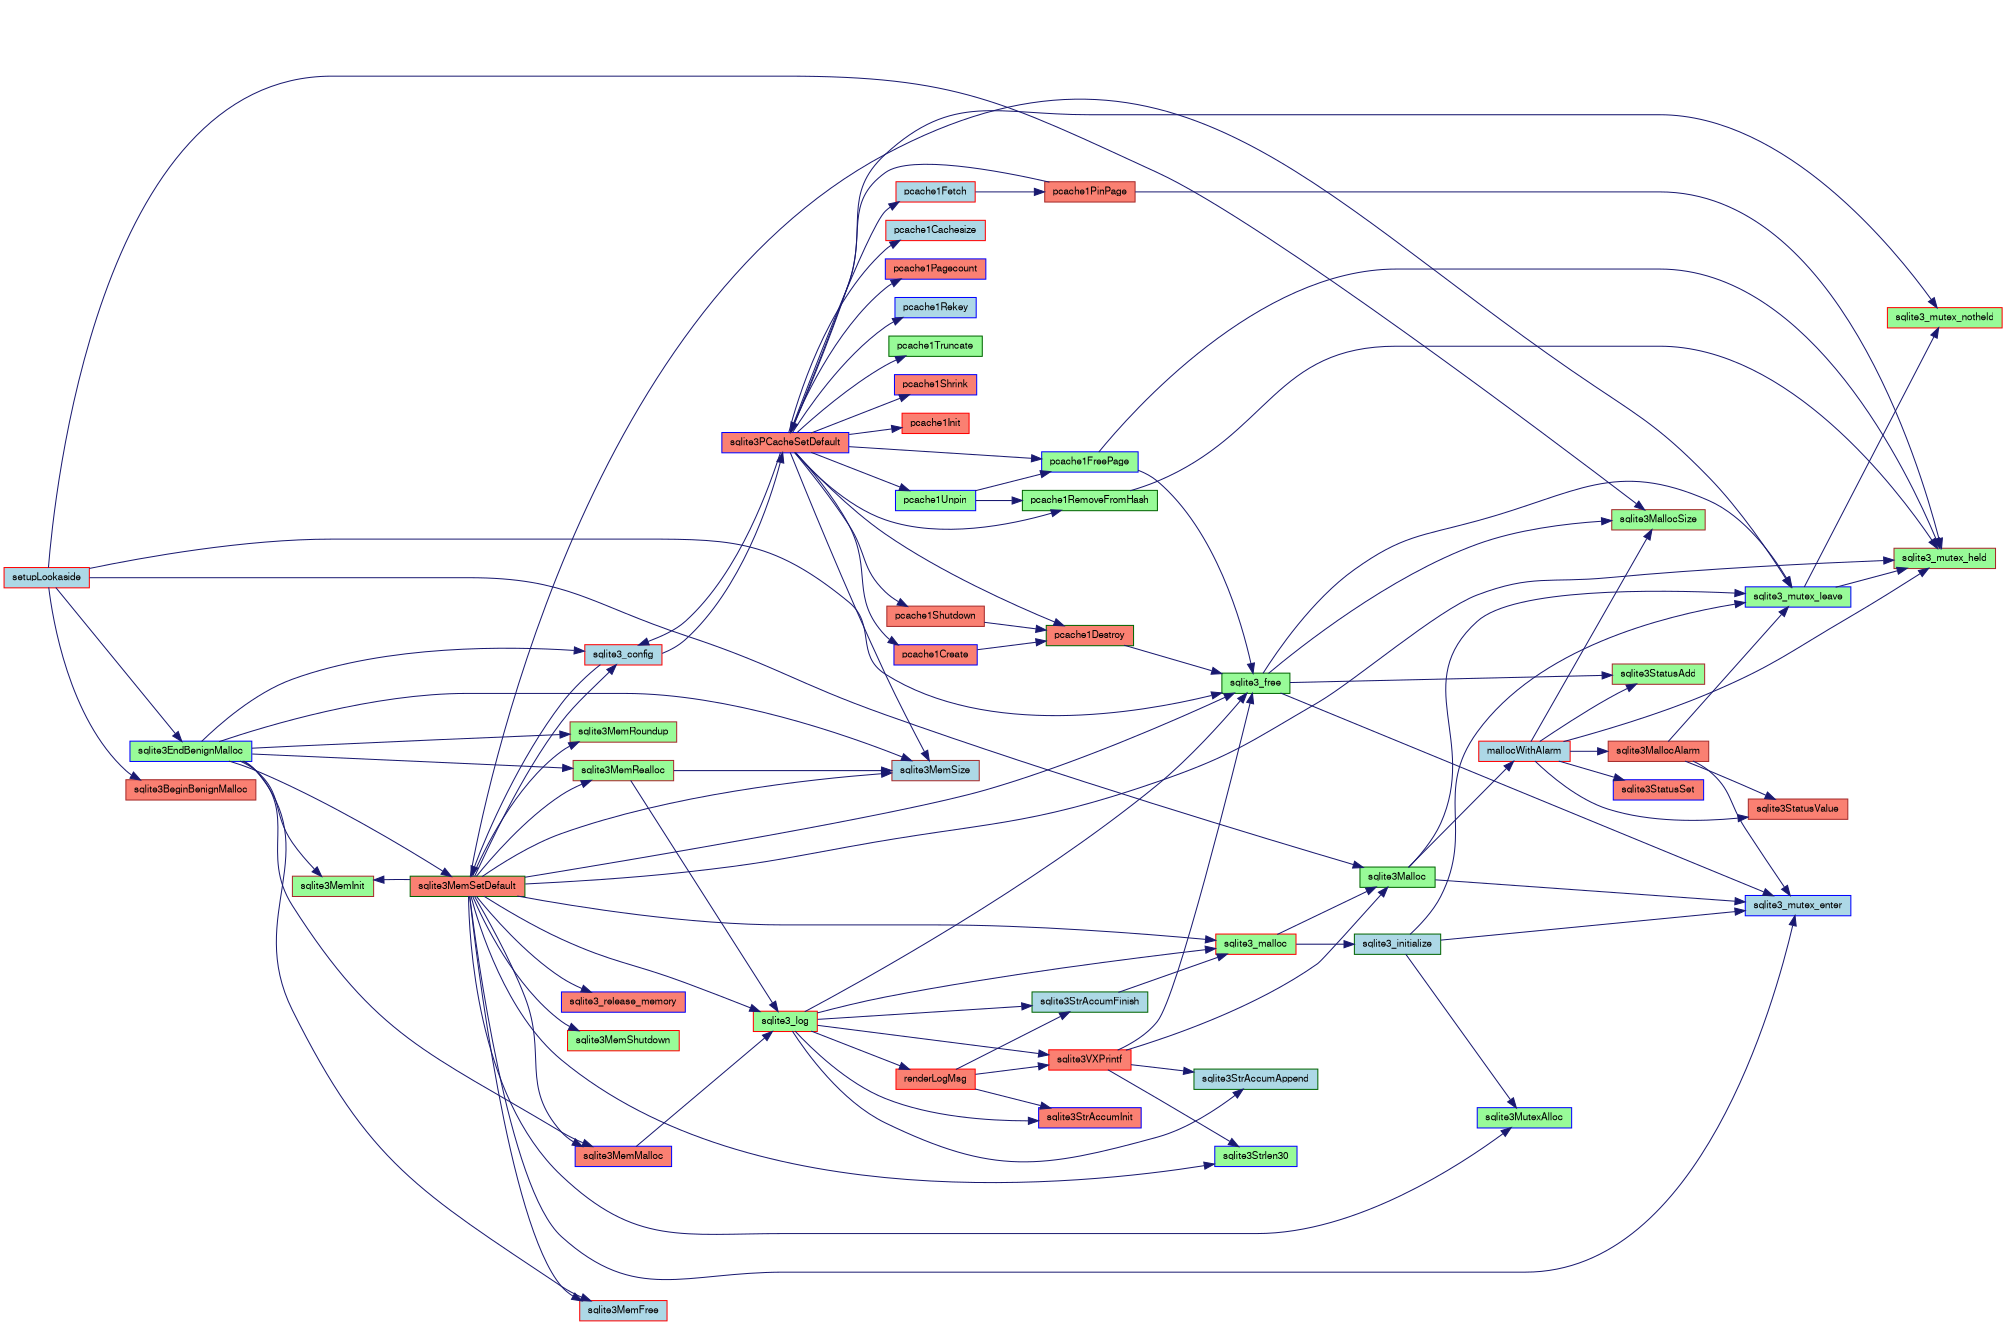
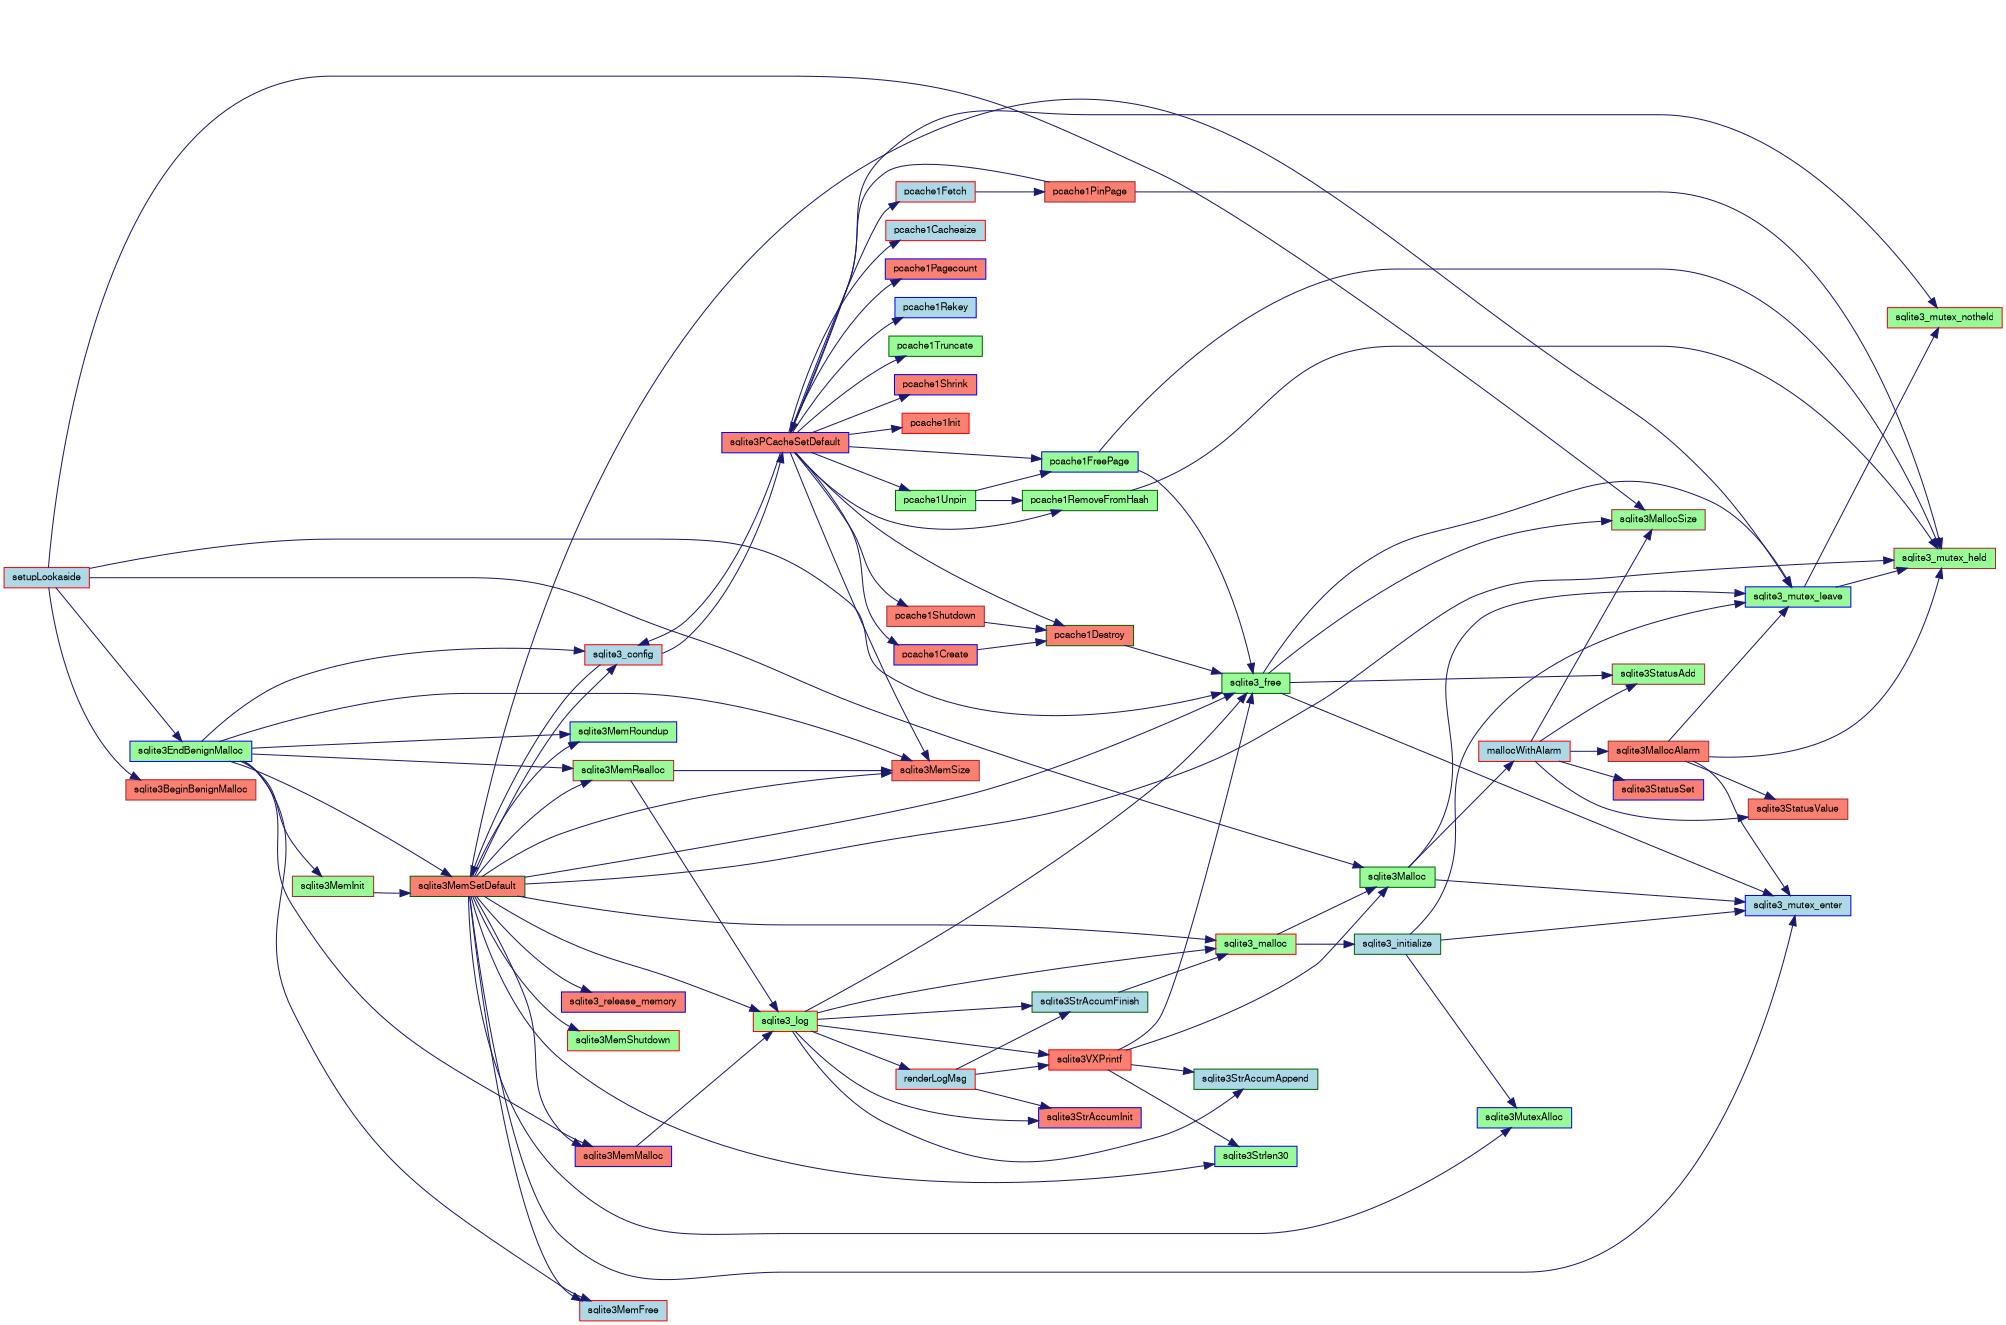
node "pcache1Unpin": color blue -> darkgreen
edge "mallocWithAlarm" -> "sqlite3_mutex_held": now "sqlite3MallocAlarm" -> "sqlite3_mutex_held"
node "sqlite3MemRoundup": color brown -> blue
node "sqlite3MemSize": fillcolor lightblue -> salmon
edge "sqlite3MemSetDefault" -> "sqlite3MemInit": reversed
node "renderLogMsg": fillcolor salmon -> lightblue
